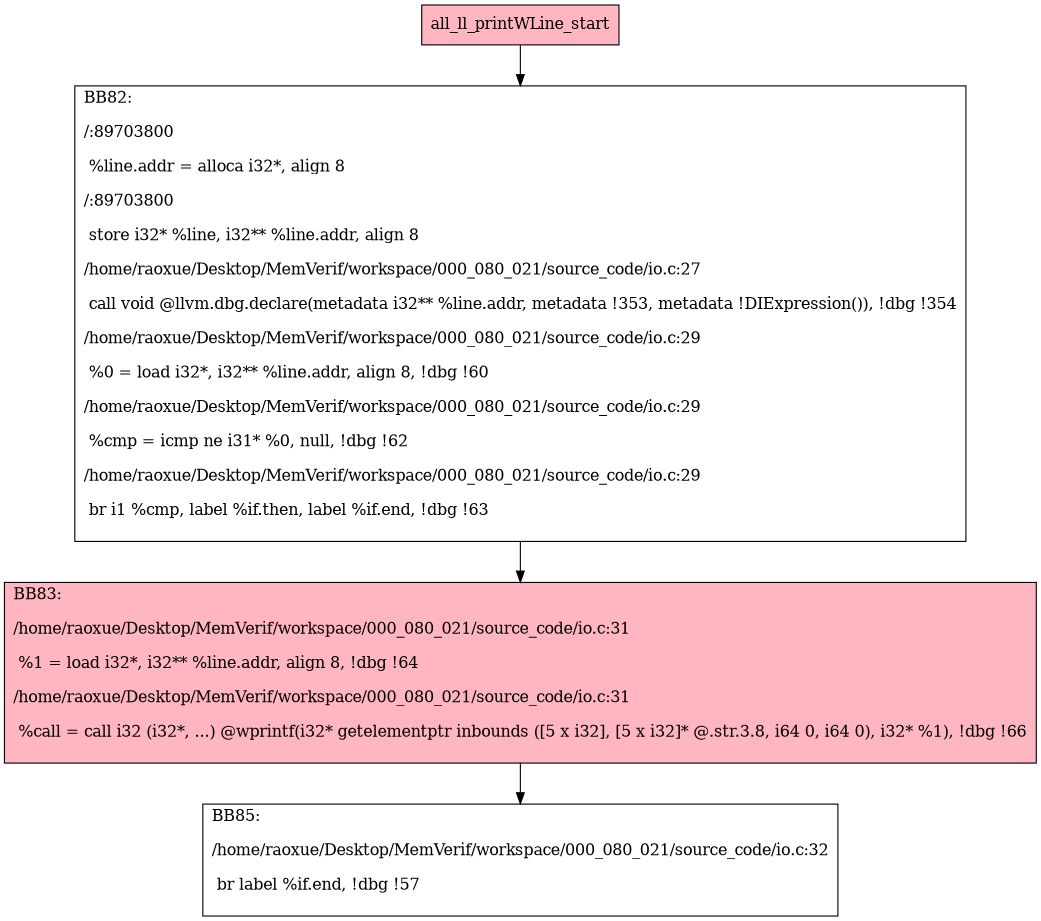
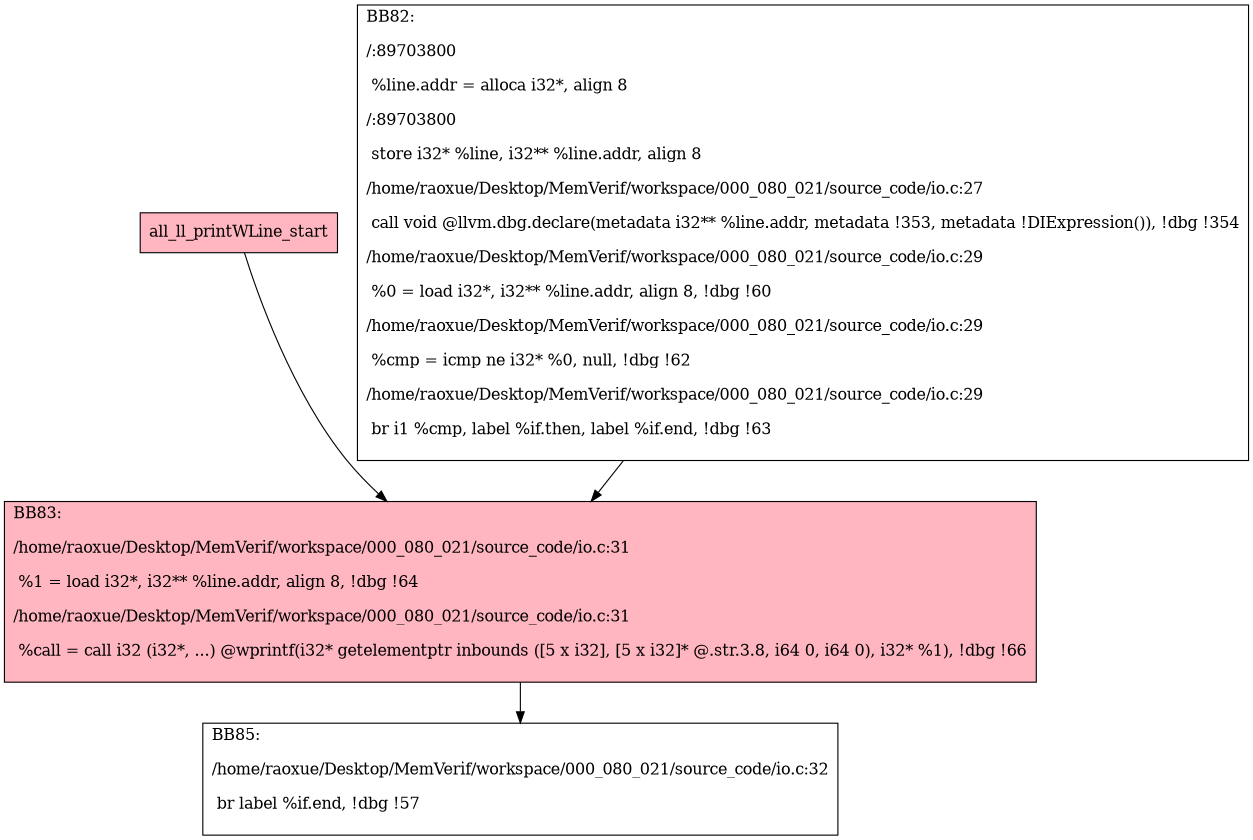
edge "all_ll_printWLine_start" -> "BB82:": now "all_ll_printWLine_start" -> "BB83:"
node "BB82:": text "%cmp = icmp ne i31* %0, null, !dbg !62" -> "%cmp = icmp ne i32* %0, null, !dbg !62"
